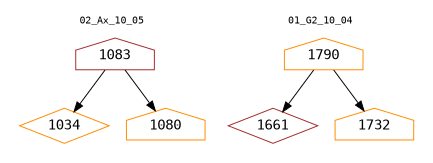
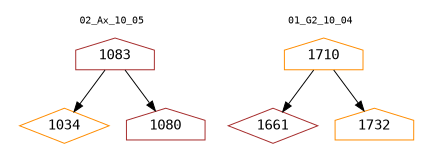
node "1790": label "1790" -> "1710"
node "1080": color darkorange -> brown
